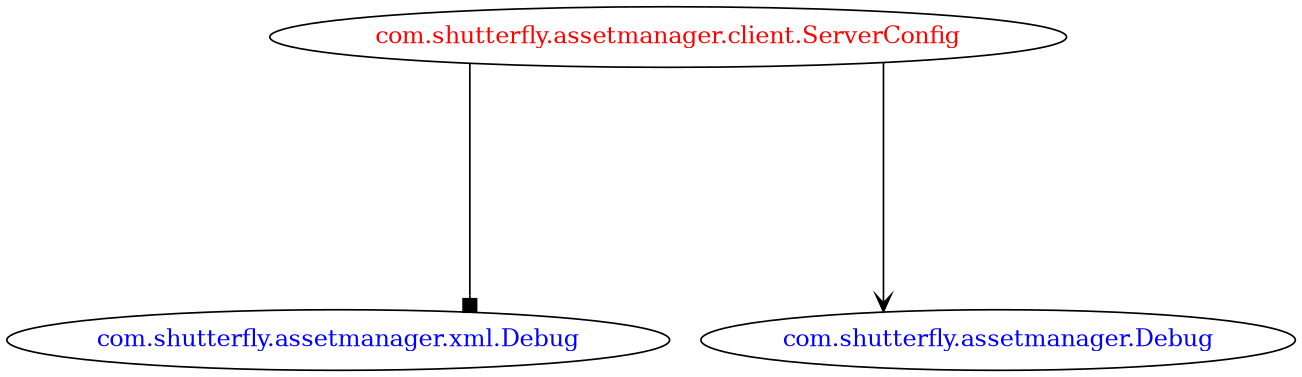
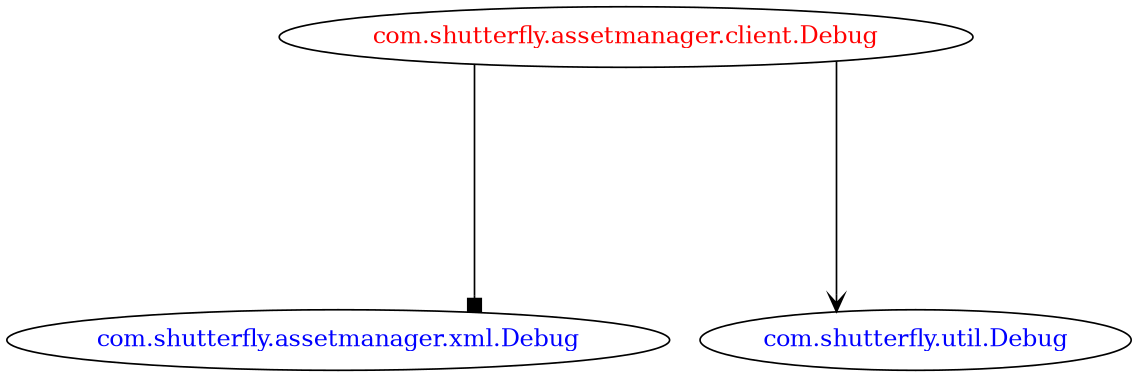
node "com.shutterfly.assetmanager.client.ServerConfig": label "com.shutterfly.assetmanager.client.ServerConfig" -> "com.shutterfly.assetmanager.client.Debug"
node "com.shutterfly.assetmanager.Debug": label "com.shutterfly.assetmanager.Debug" -> "com.shutterfly.util.Debug"
